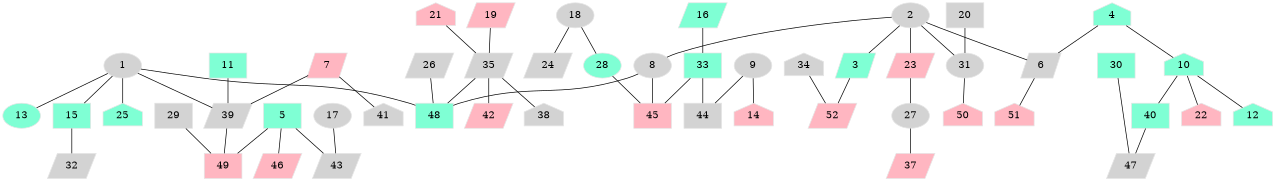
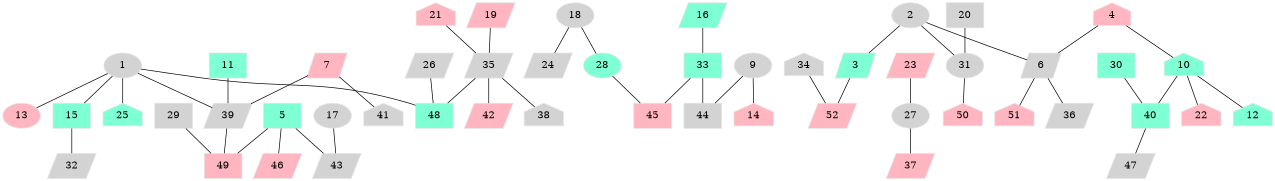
node "4": fillcolor aquamarine -> lightpink
edge "2" -- "23": removed
node "8": removed
node "13": fillcolor aquamarine -> lightpink
node "36": added
edge "30" -- "47": now "30" -- "40"
